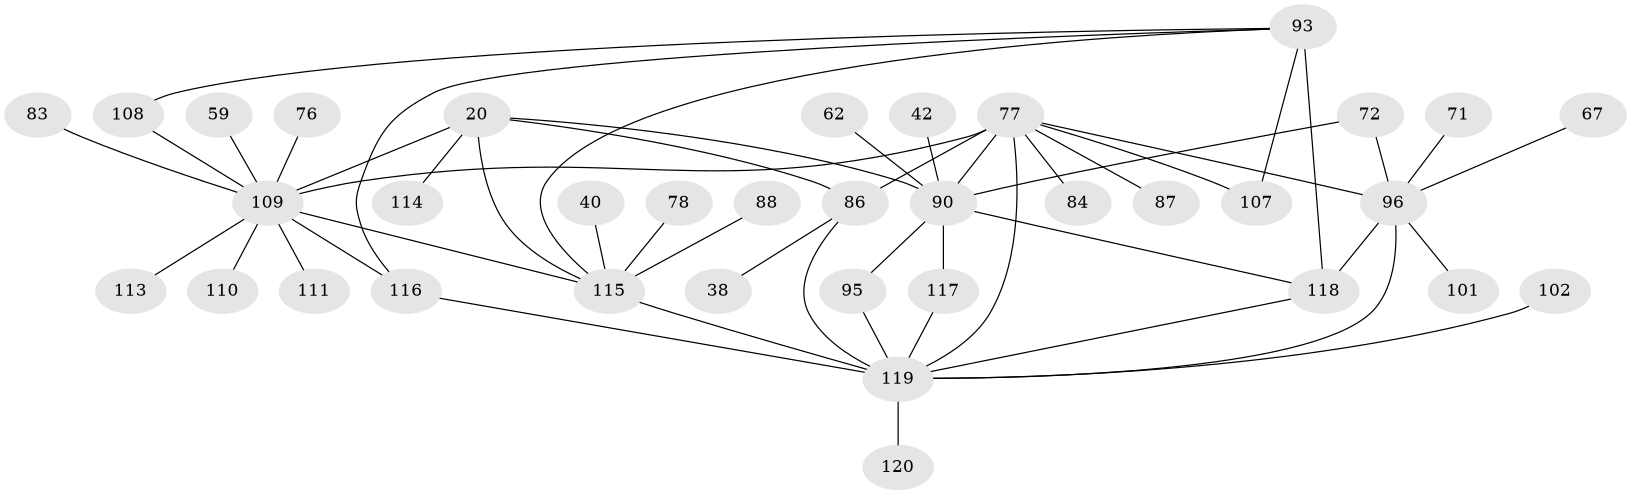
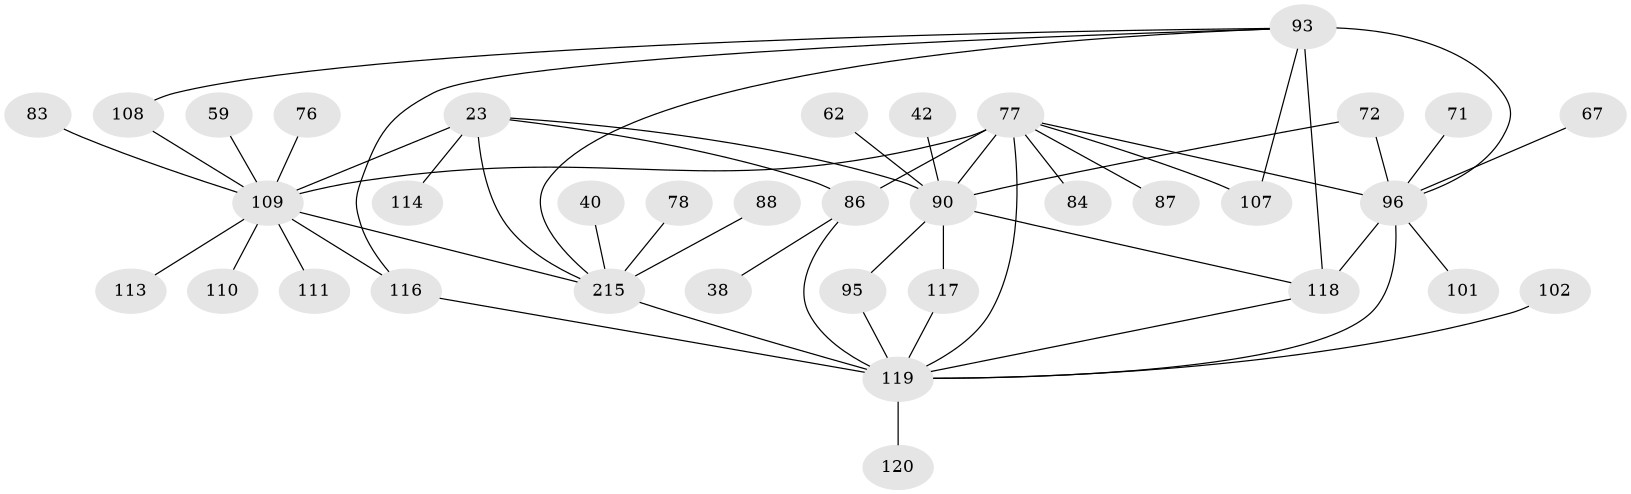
edge "93" -- "96": added
node "20": label "20" -> "23"
node "115": label "115" -> "215"
